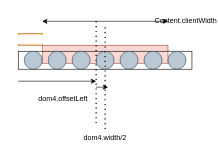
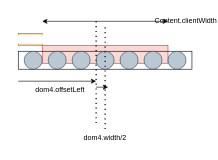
node "dom4.offsetLeft": moved (63, 99) -> (60, 90)
